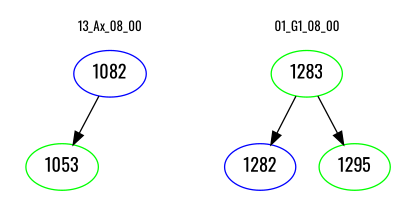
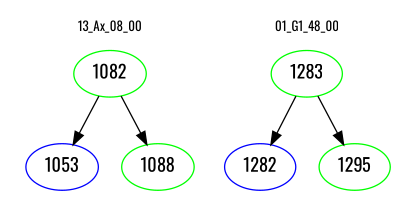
cluster "01_G1_08_00": label "01_G1_08_00" -> "01_G1_48_00"
node "1082": color blue -> green
node "1053": color green -> blue
node "1088": added
